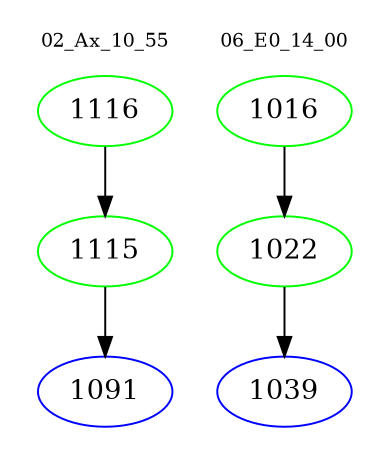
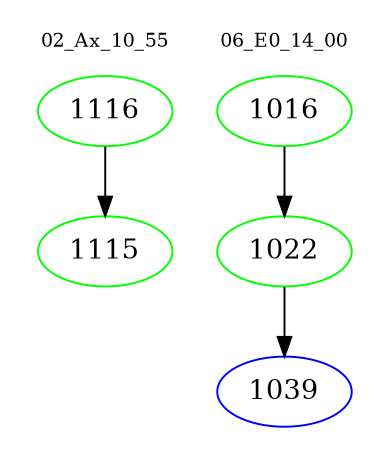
node "1091": removed
